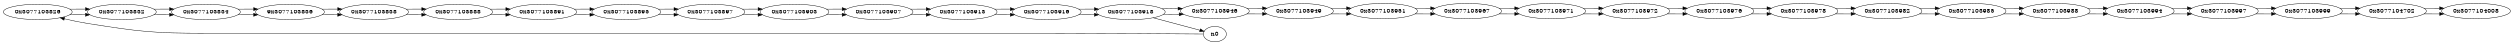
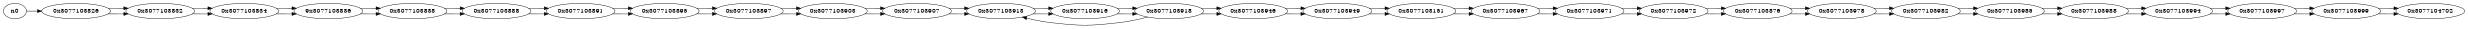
node "0x3077103951": label "0x3077103951" -> "0x3077103151"
node "0x3077103976": label "0x3077103976" -> "0x3077103876"
node "0x3077104008": removed
edge "0x3077103918" -> "n0": now "0x3077103918" -> "0x3077103913"
